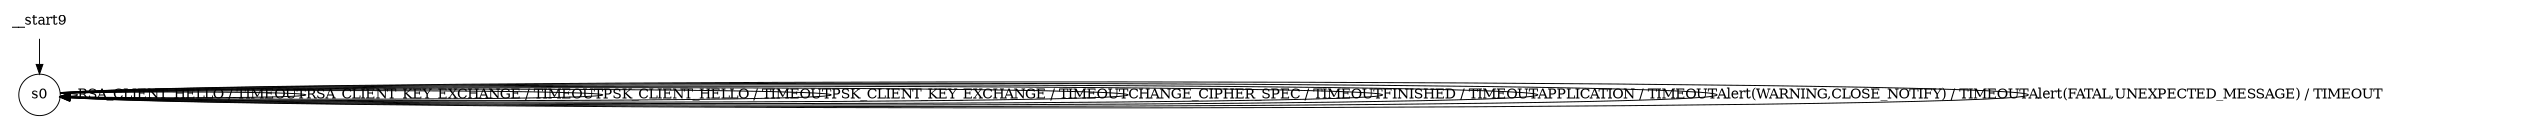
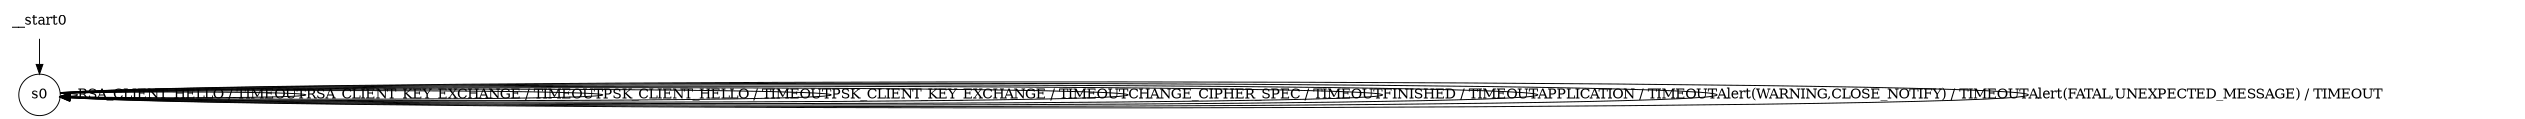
node "__start9": label "__start9" -> "__start0"
